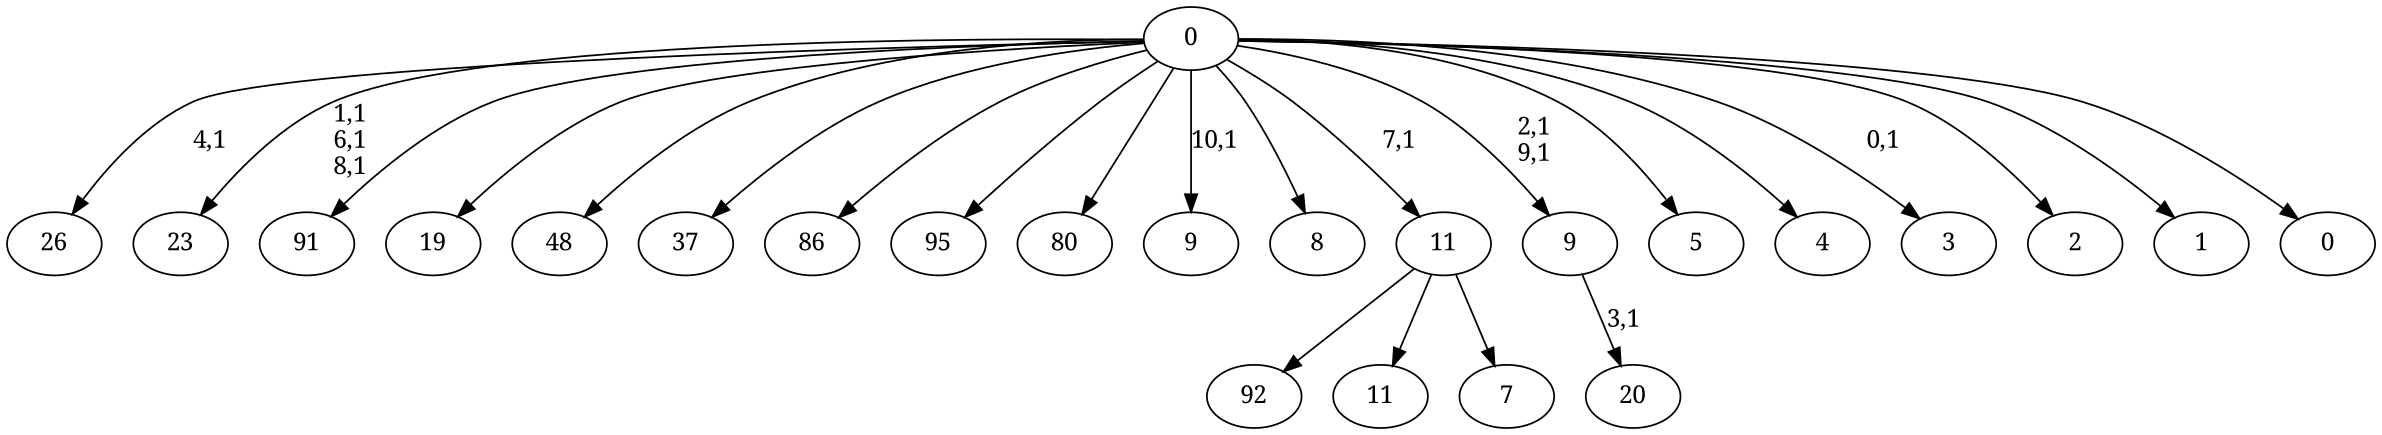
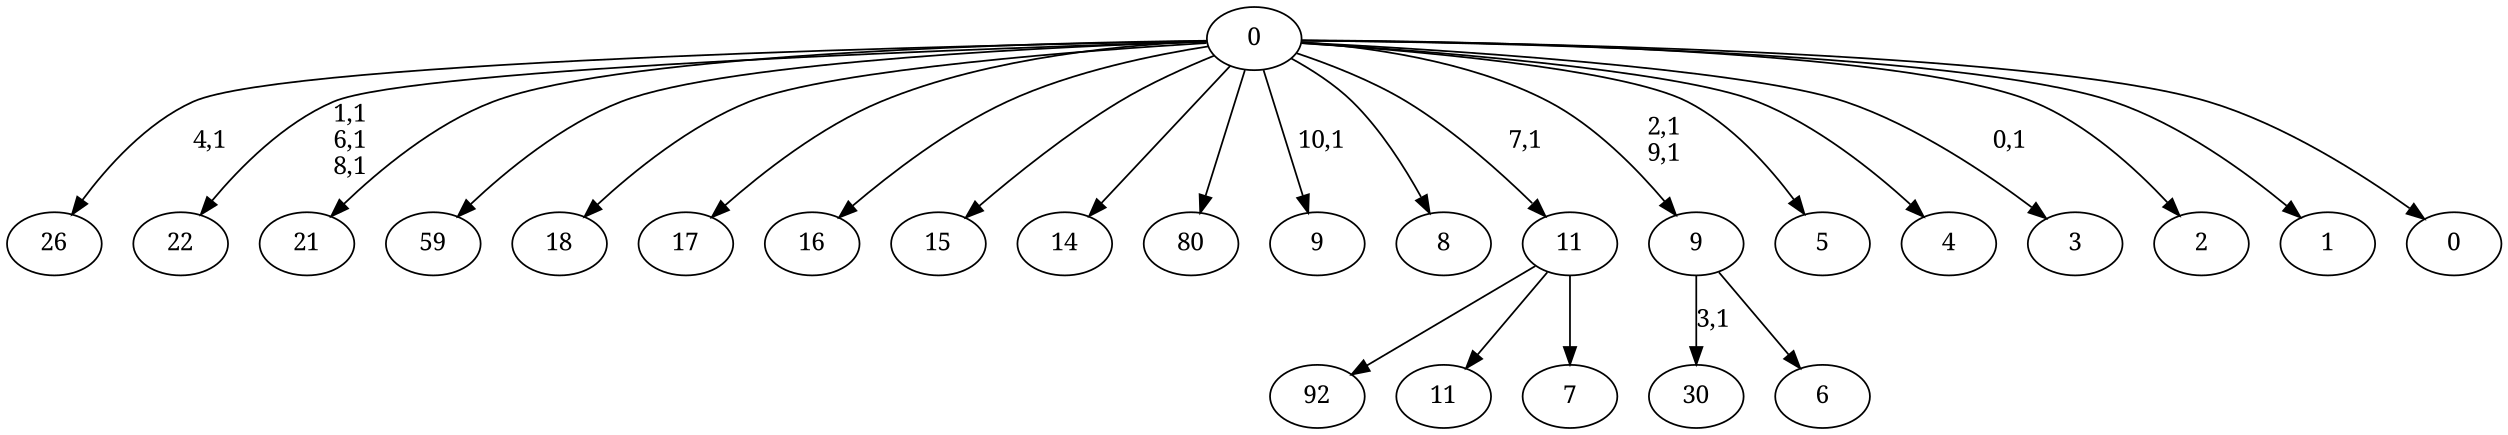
node "23": label "23" -> "22"
node "91": label "91" -> "21"
node "19": label "19" -> "59"
node "48": label "48" -> "18"
node "37": label "37" -> "17"
node "86": label "86" -> "16"
node "95": label "95" -> "15"
node "14": added
node "20": label "20" -> "30"
node "6": added
